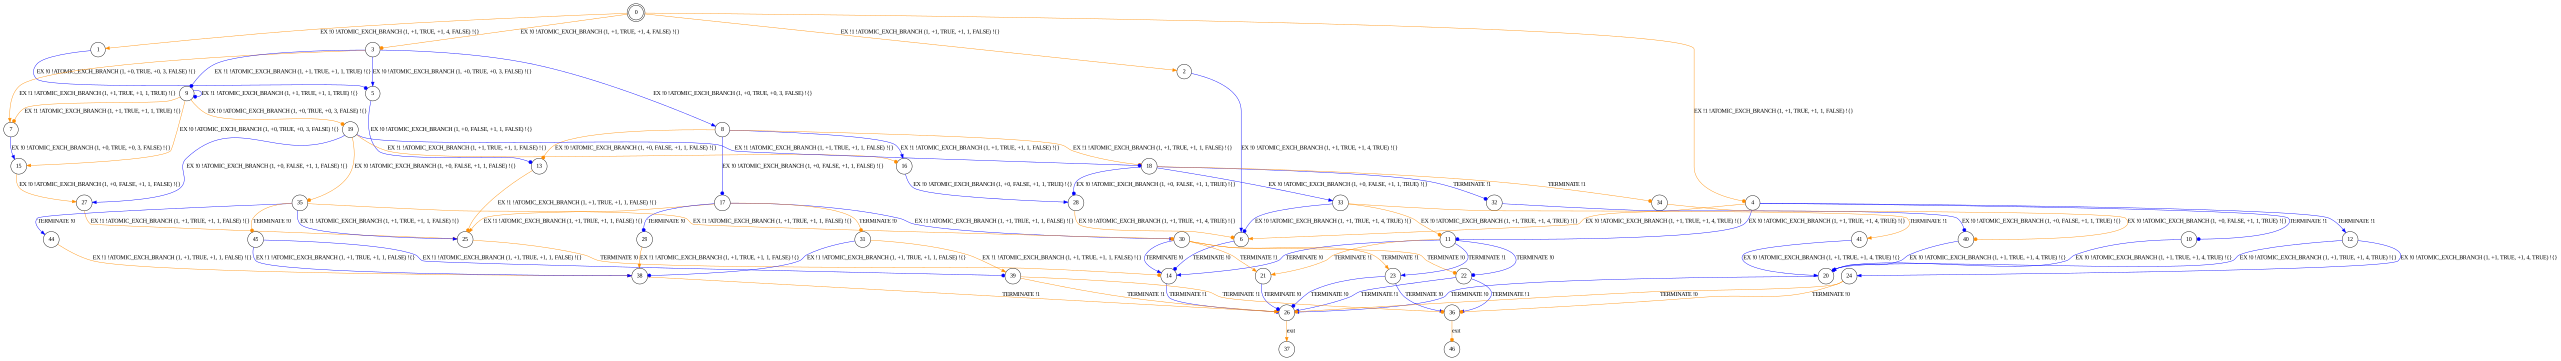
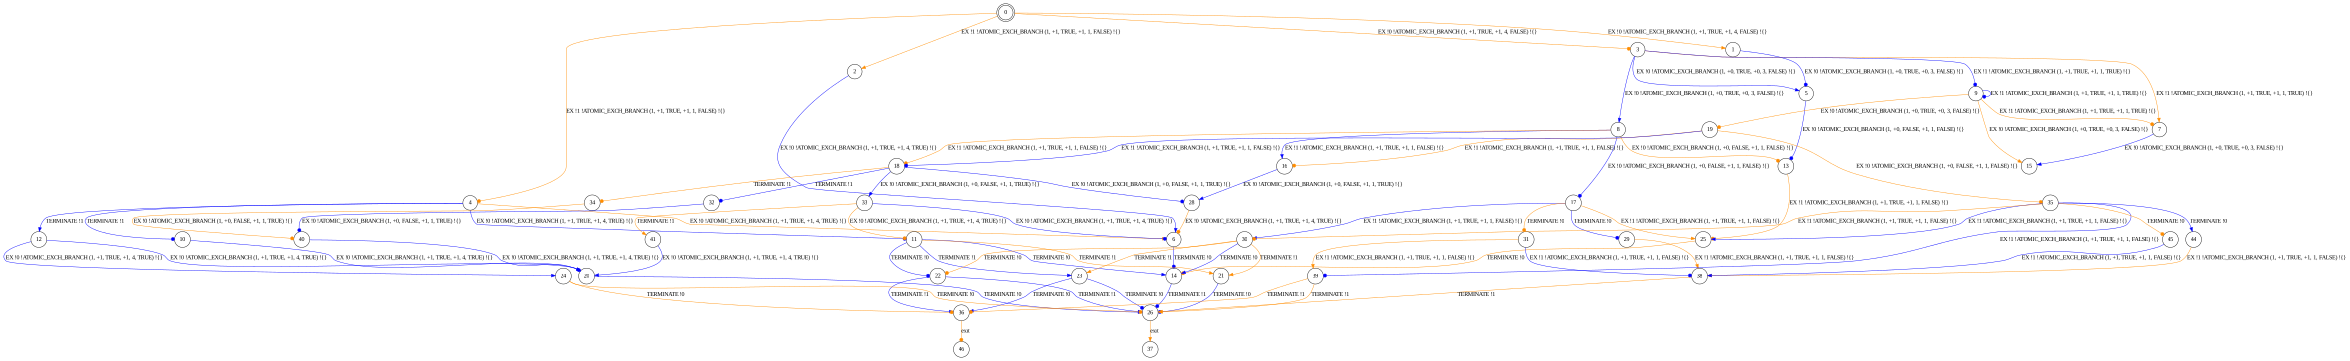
node "27": removed
edge "45" -> "39": now "35" -> "39"
